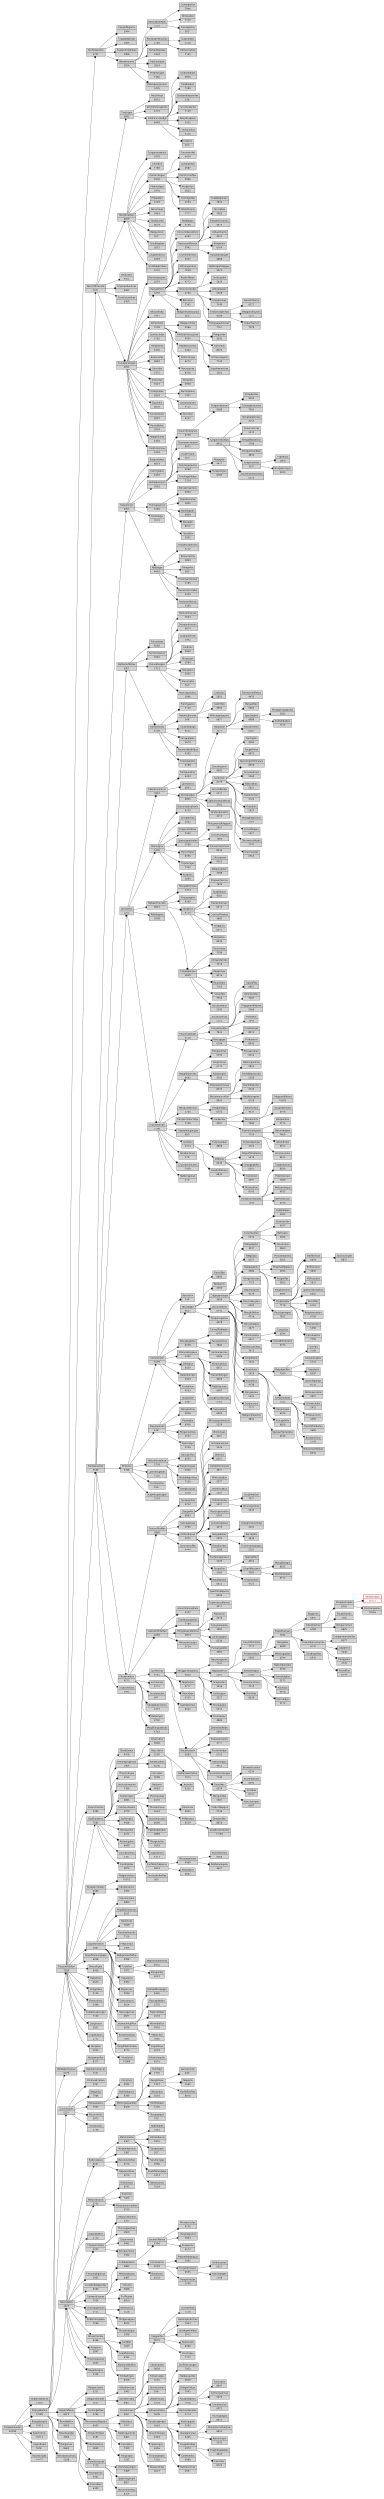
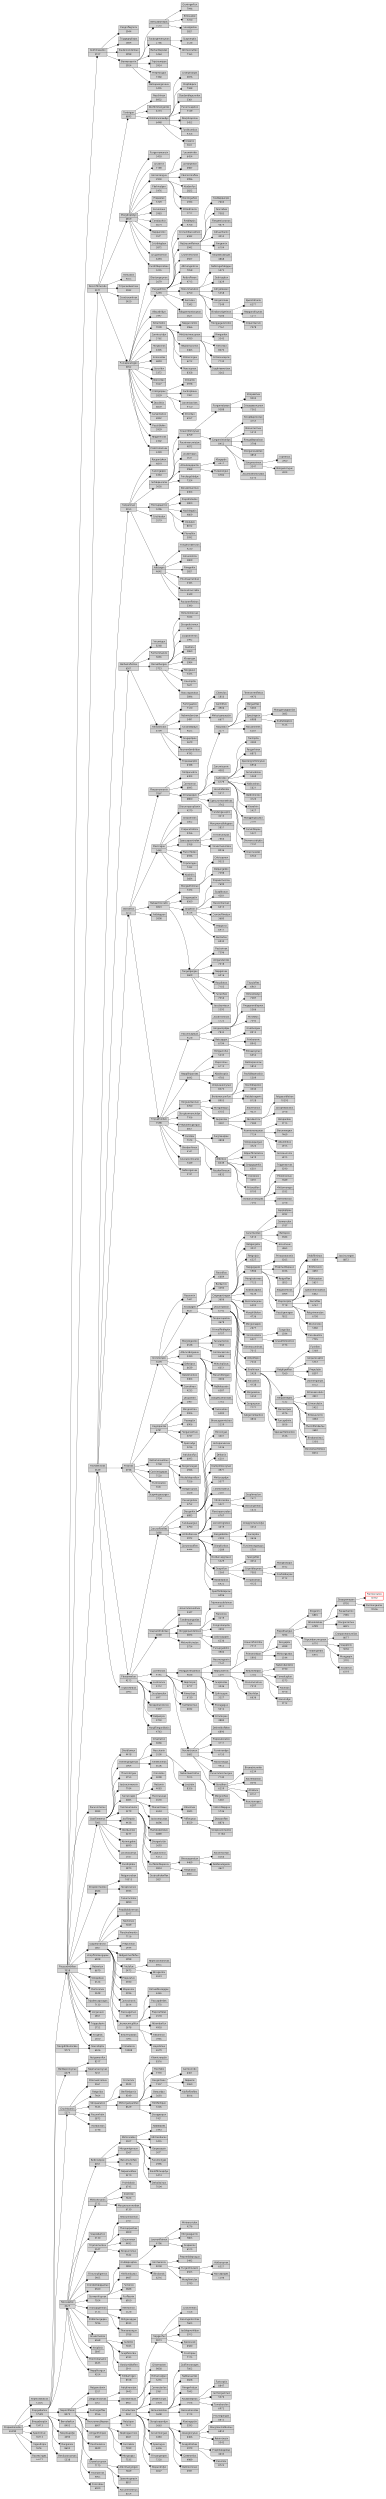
edge "Nocrahiptix" -> "Morgdriblomickox": reversed
